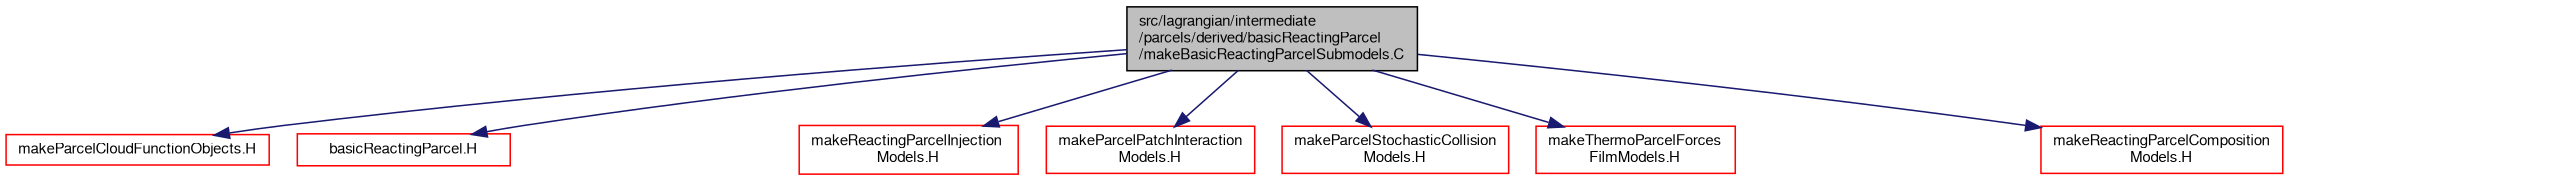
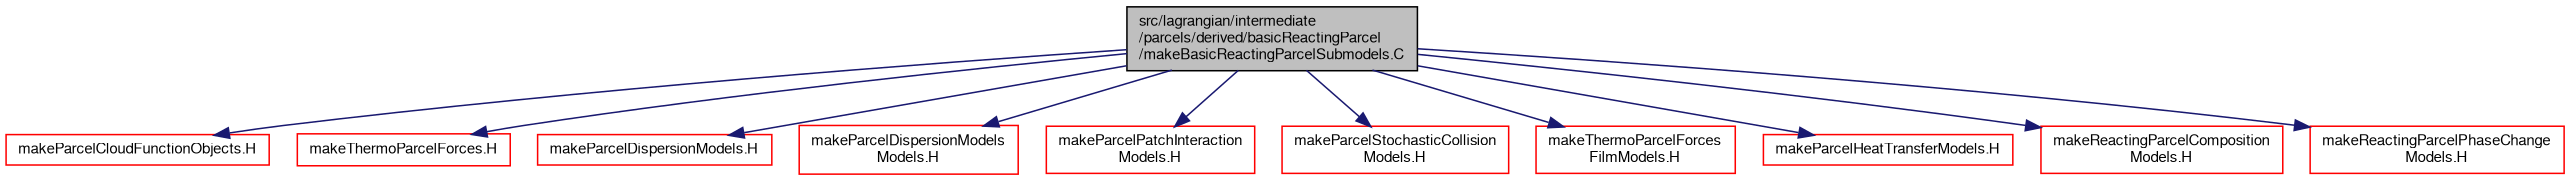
node "basicReactingParcel.H": label "basicReactingParcel.H" -> "makeThermoParcelForces.H"
node "makeParcelDispersionModels.H": added
node "makeReactingParcelInjection Models.H": label "makeReactingParcelInjection Models.H" -> "makeParcelDispersionModels Models.H"
node "makeParcelHeatTransferModels.H": added
node "makeReactingParcelPhaseChange Models.H": added
